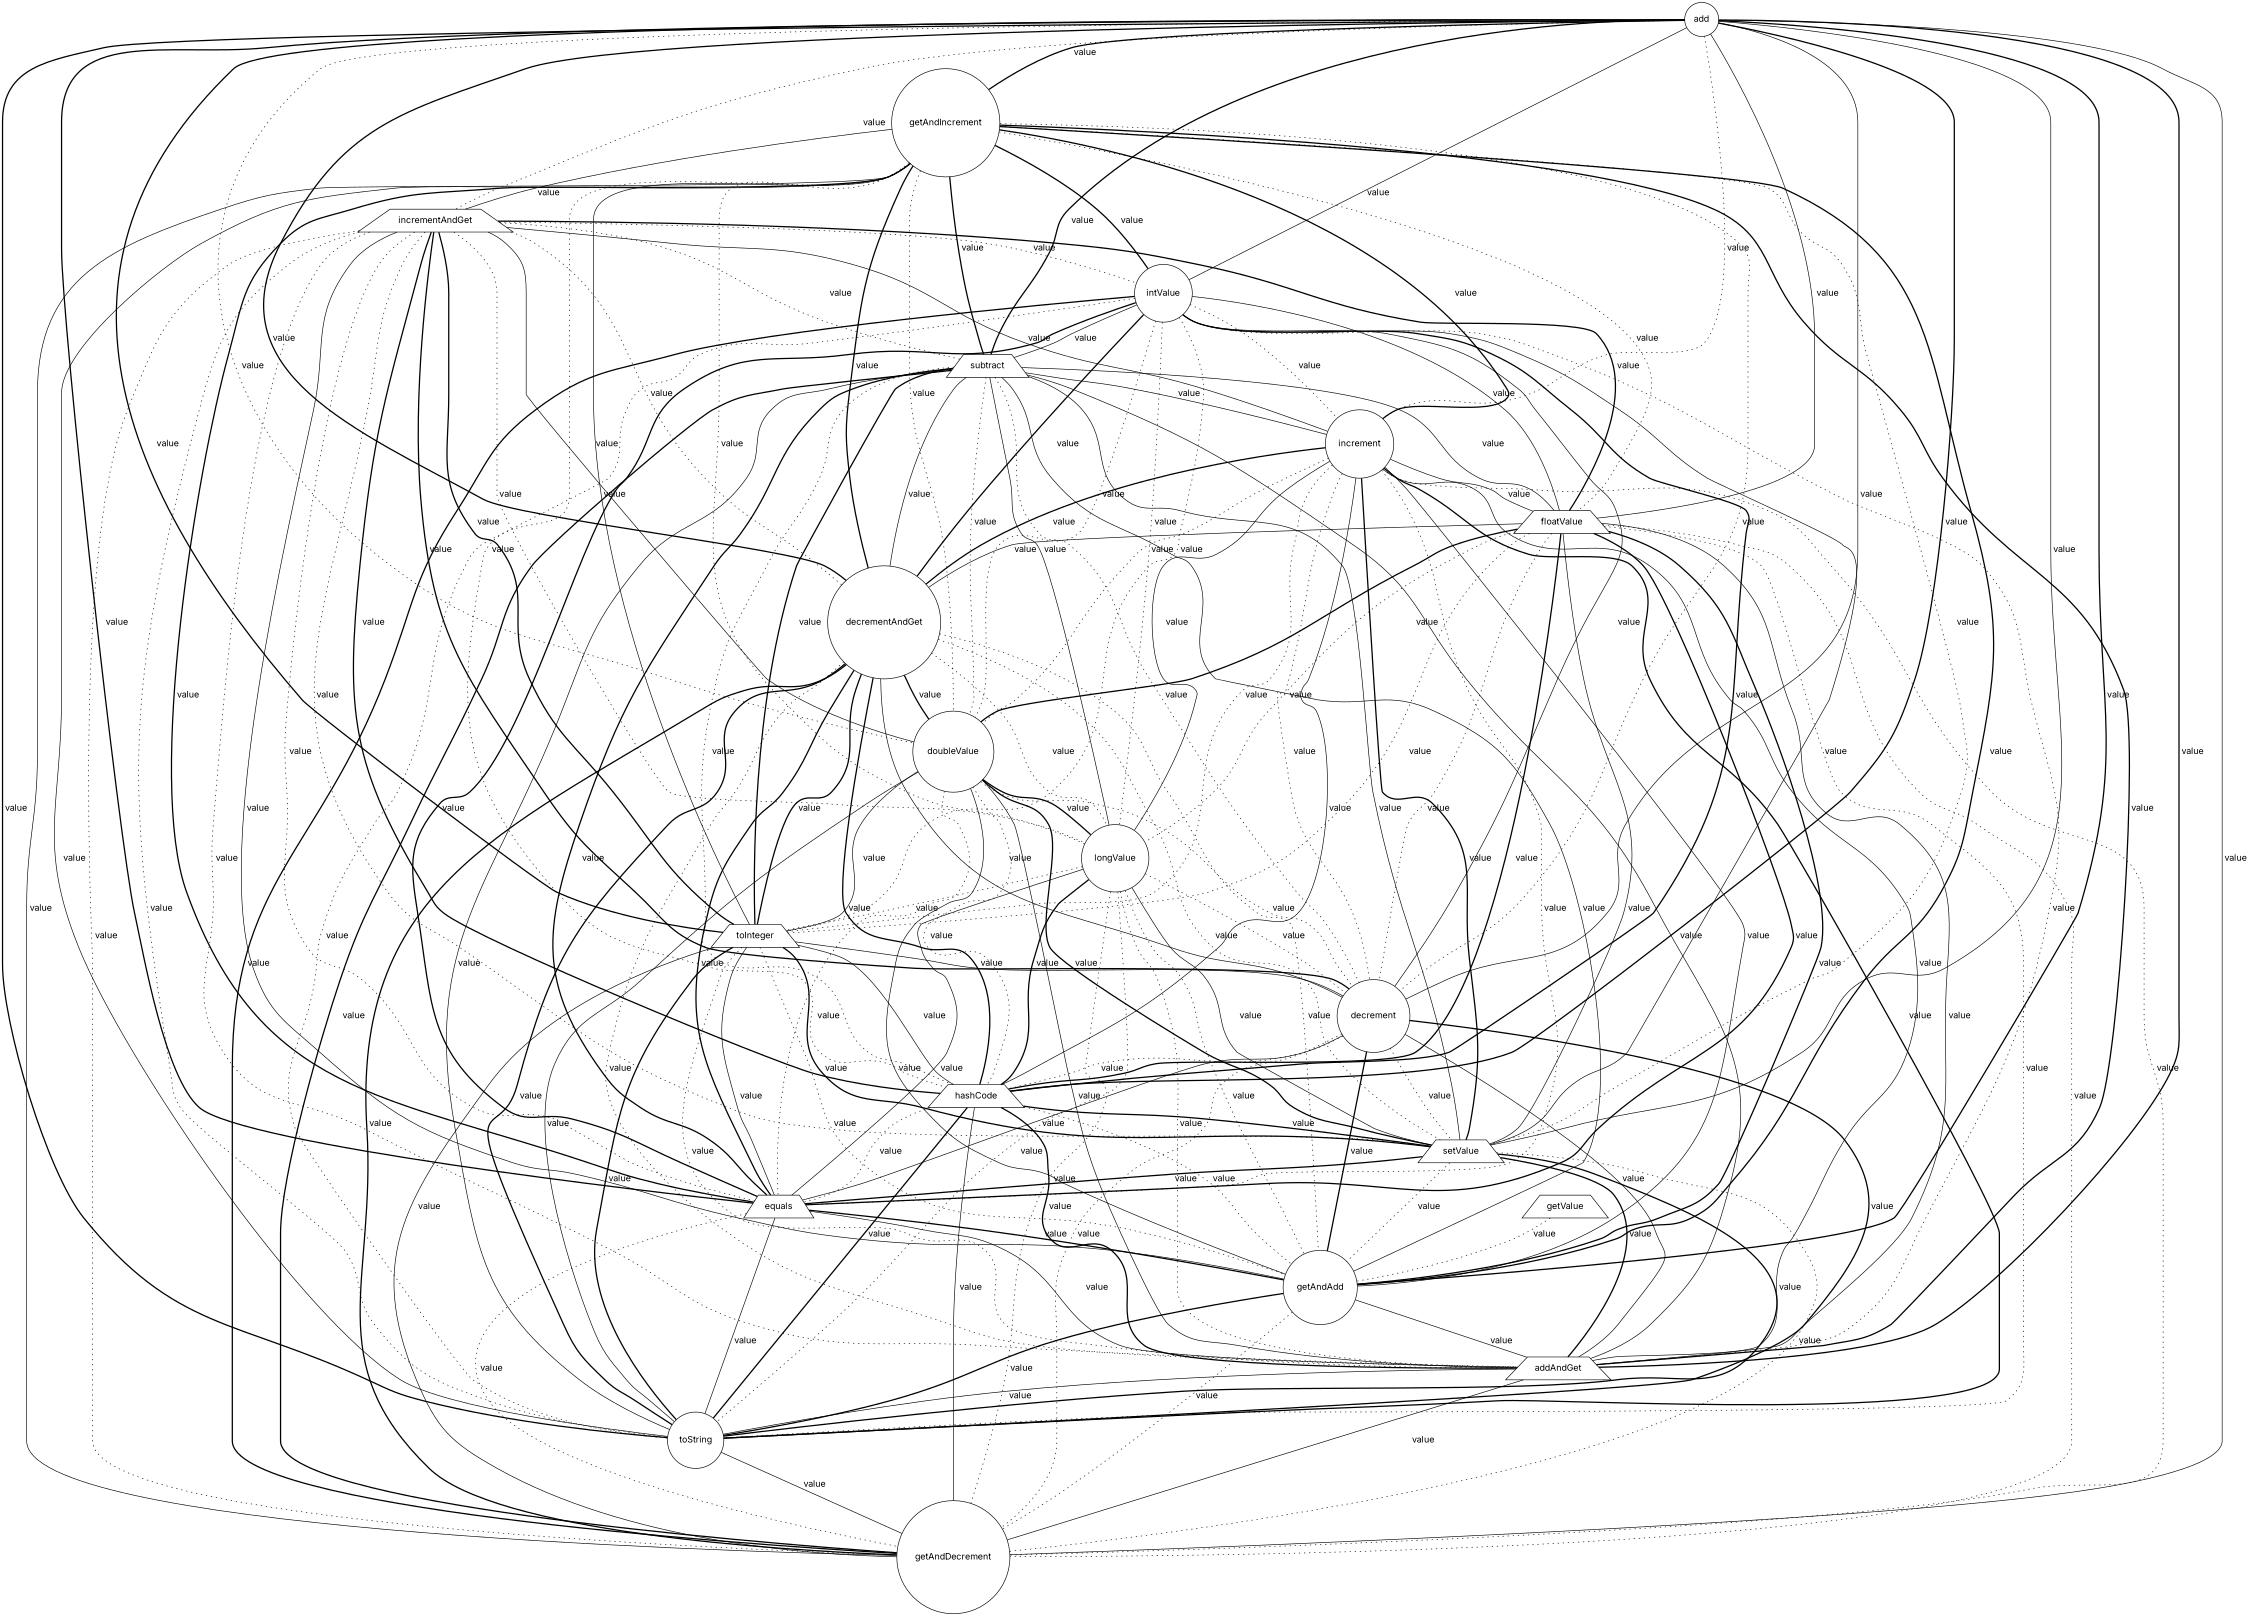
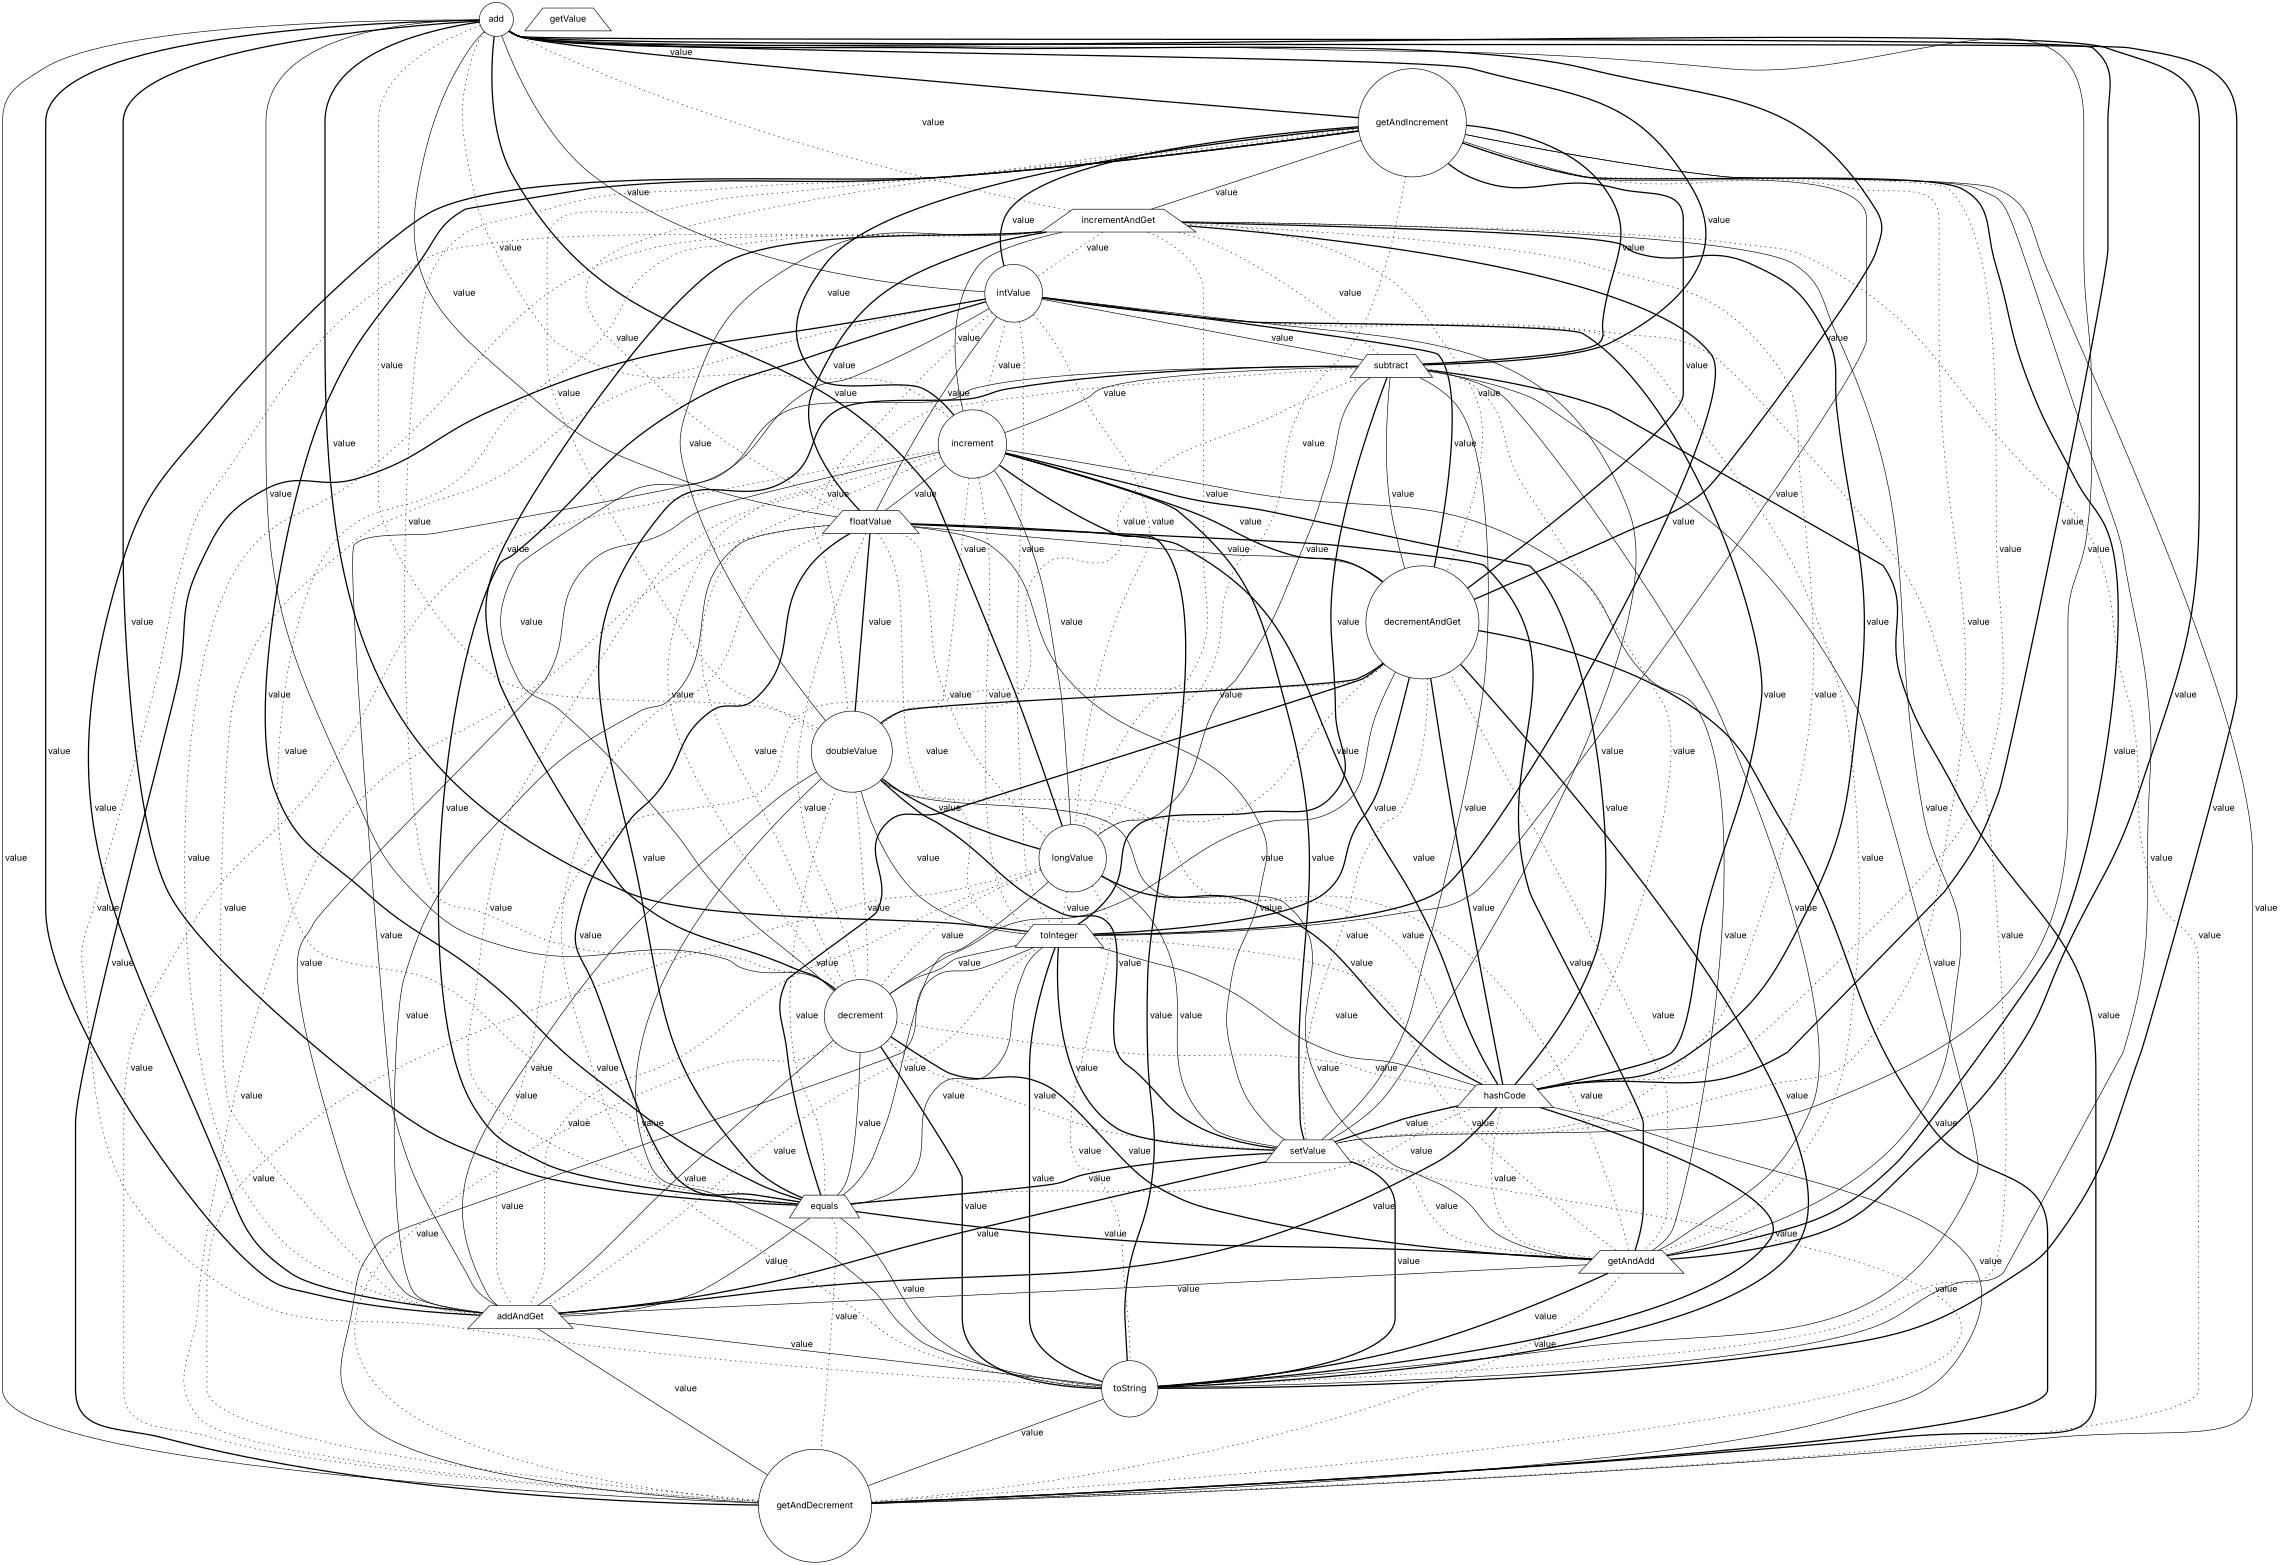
edge "add" -- "longValue": added, label "value"
edge "subtract" -- "floatValue": removed, label "value"
edge "increment" -- "hashCode": style solid -> bold
edge "getValue" -- "getAndAdd": now "intValue" -- "getAndAdd"
node "getAndAdd": shape circle -> trapezium
